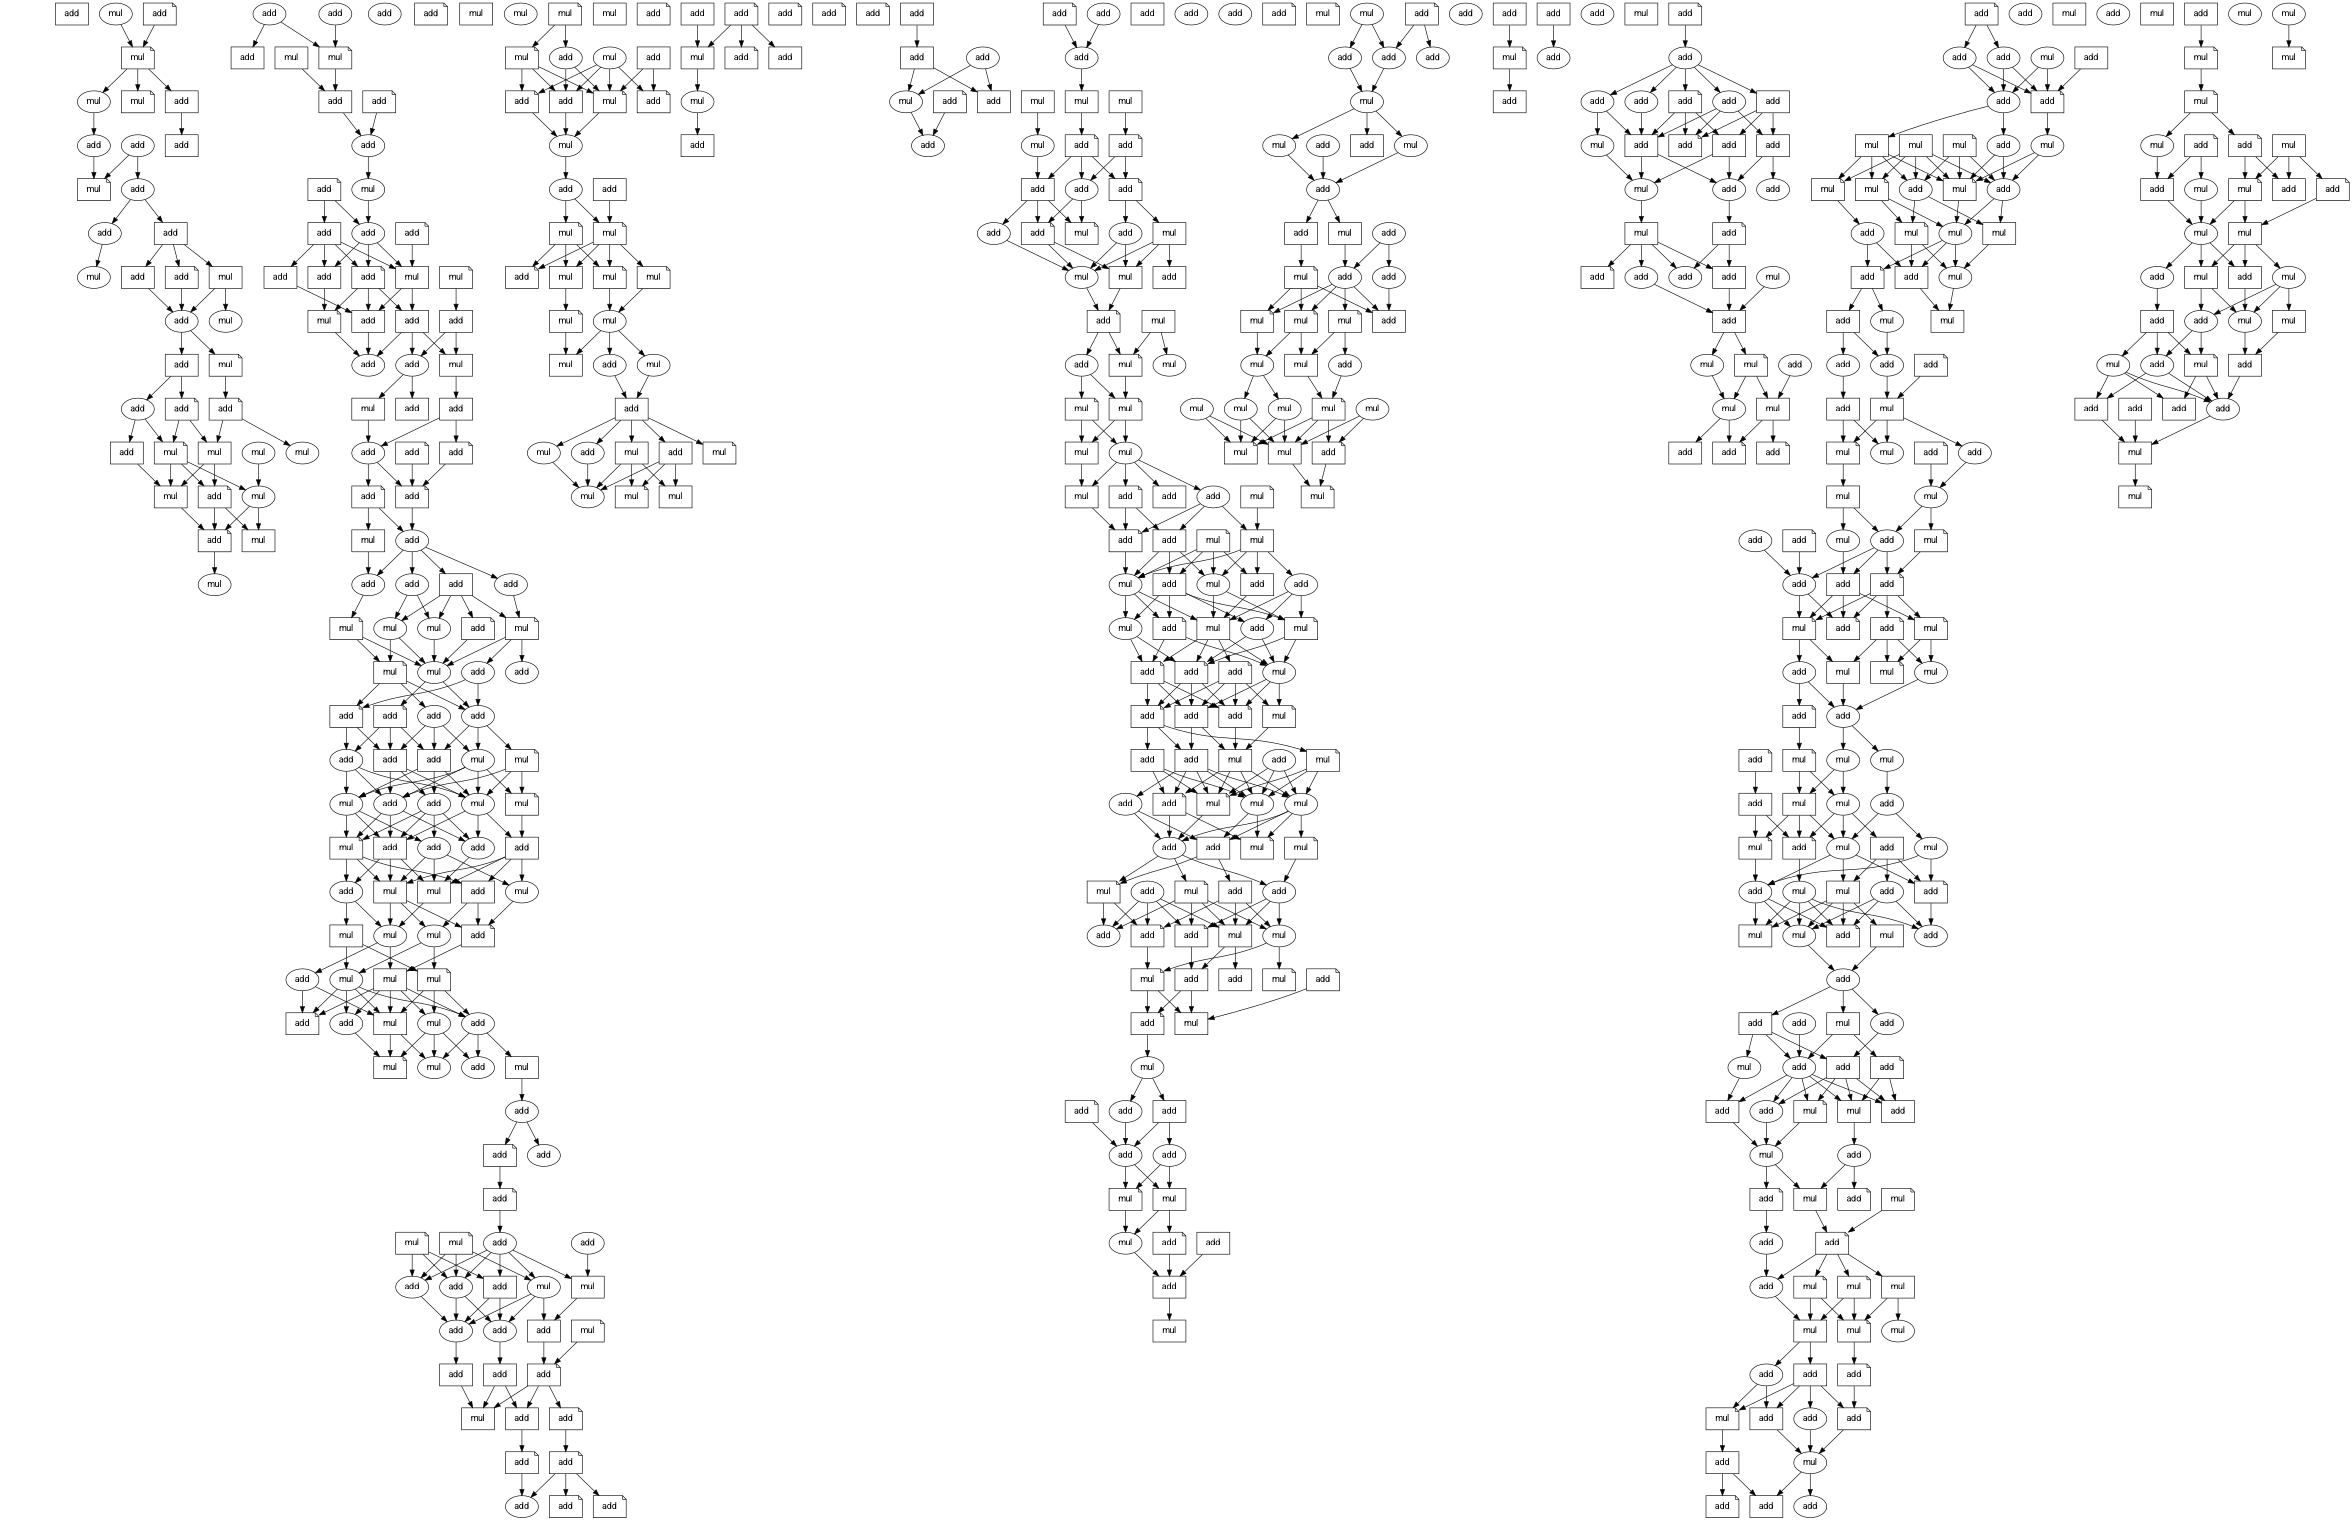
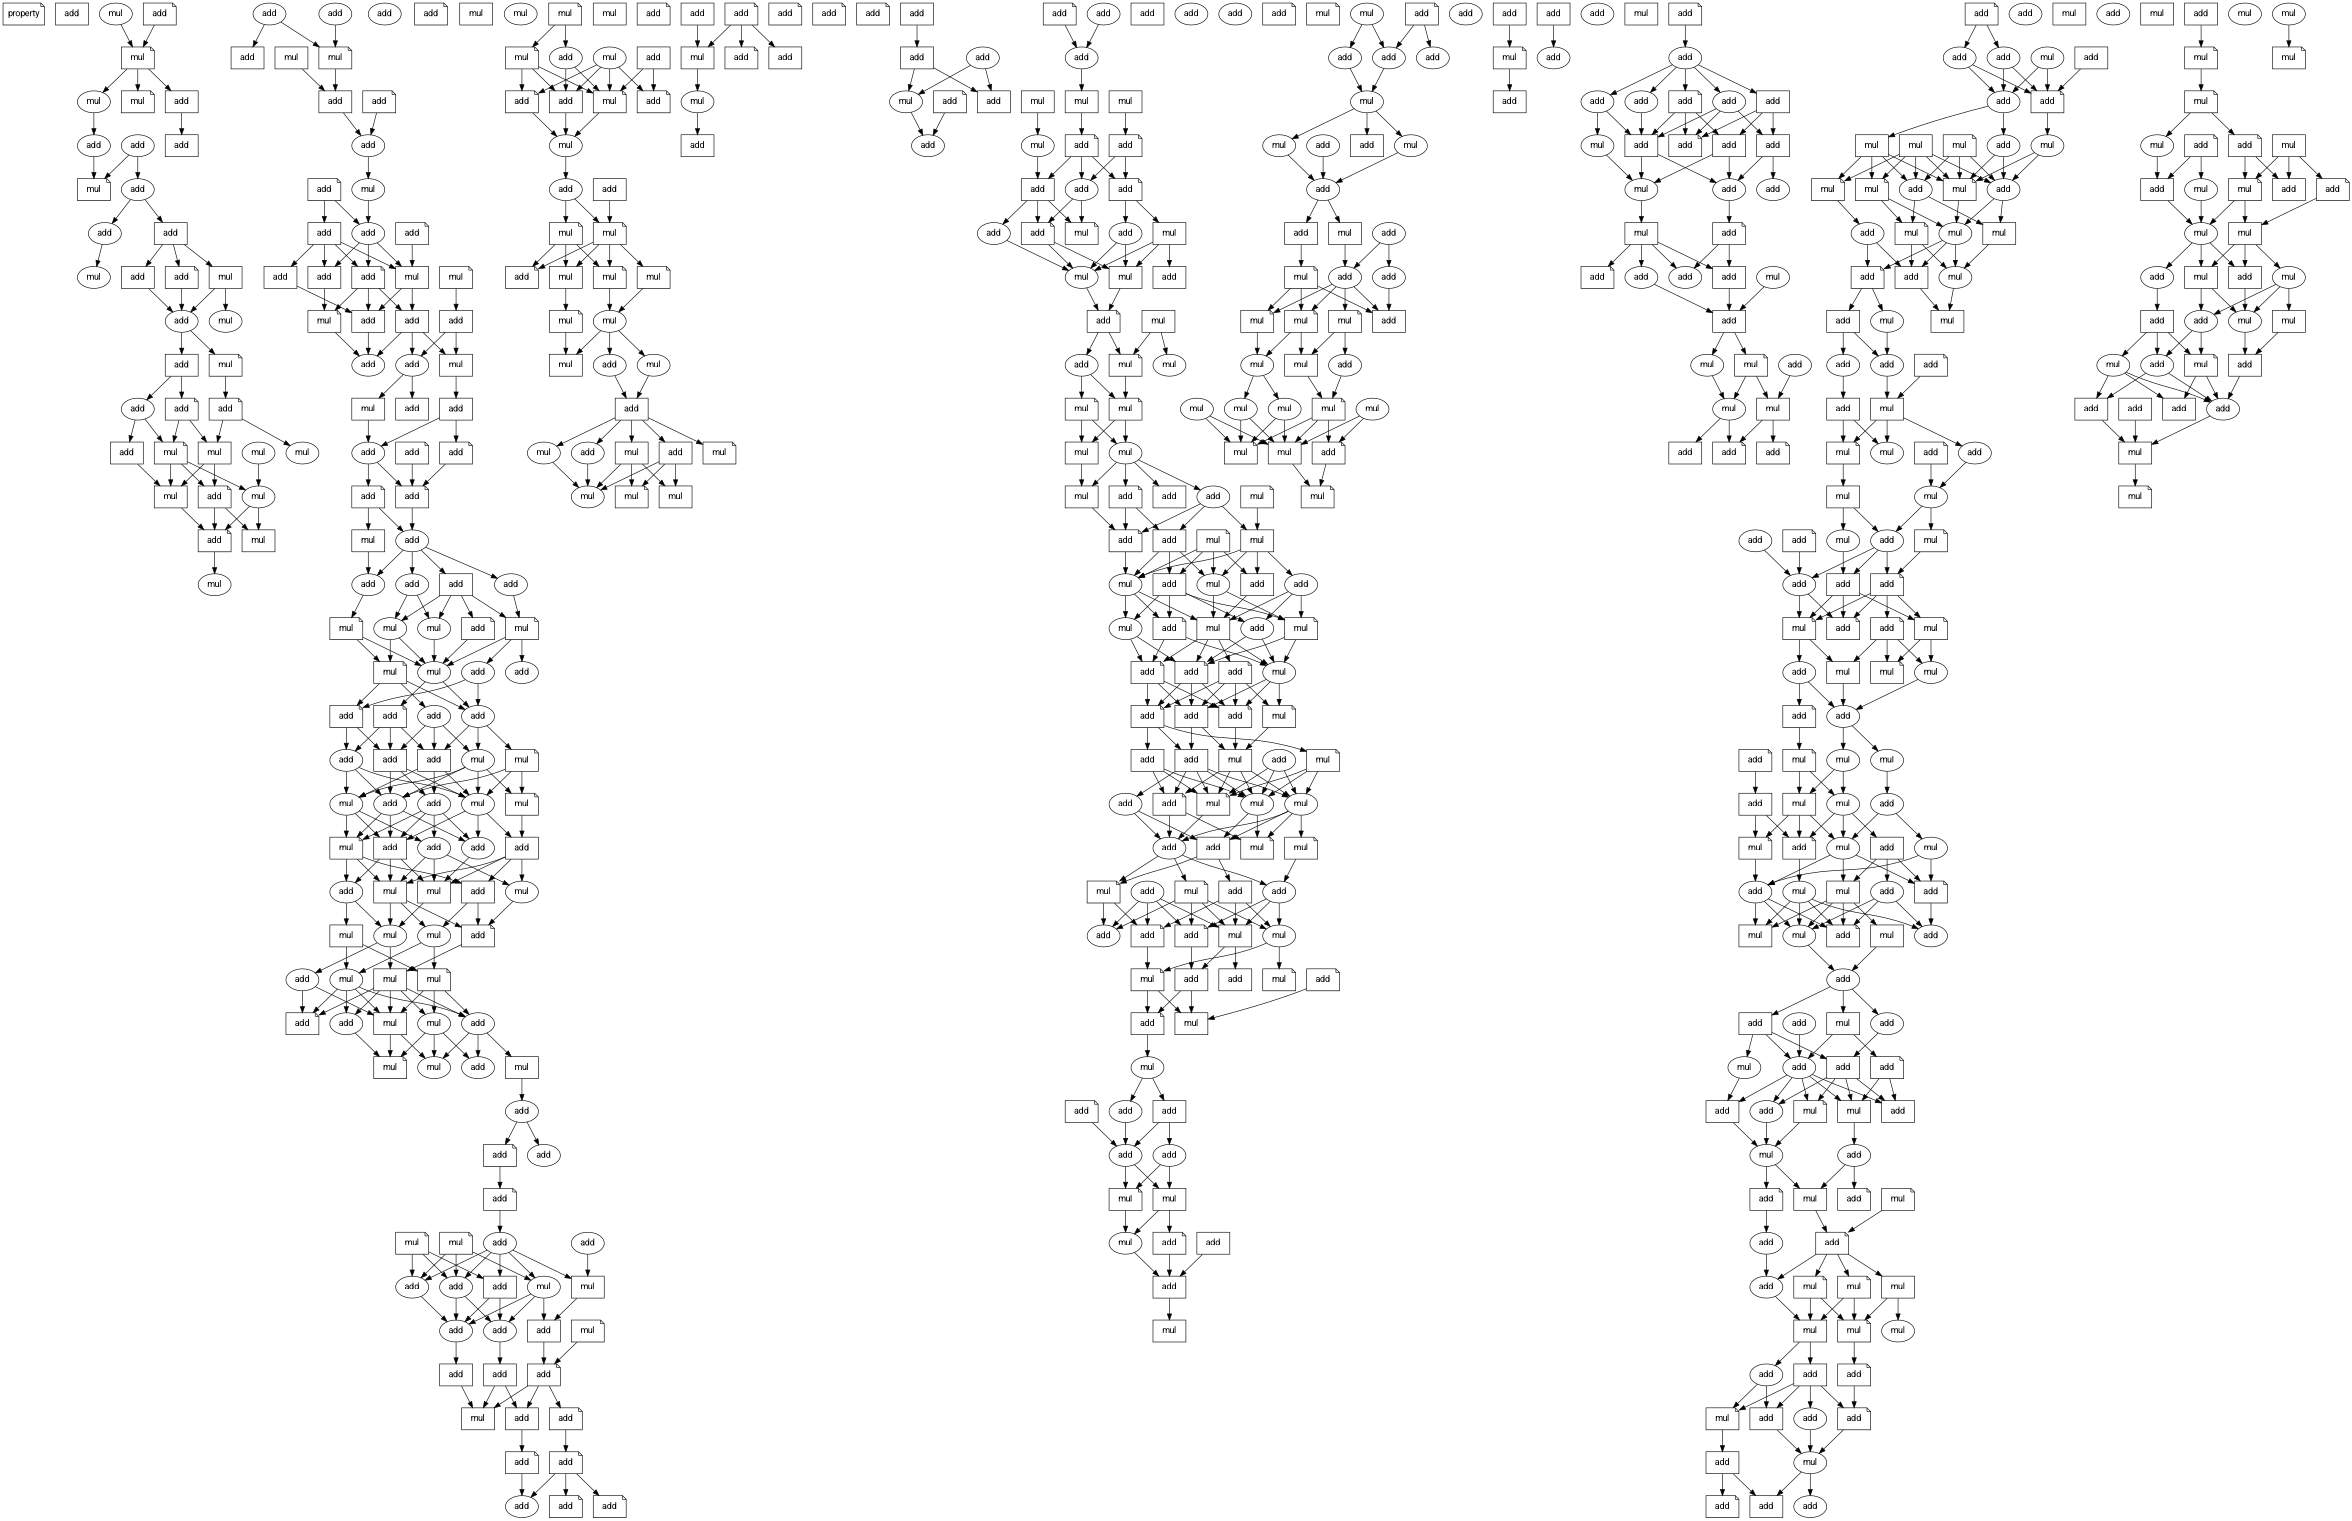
node "property": added
